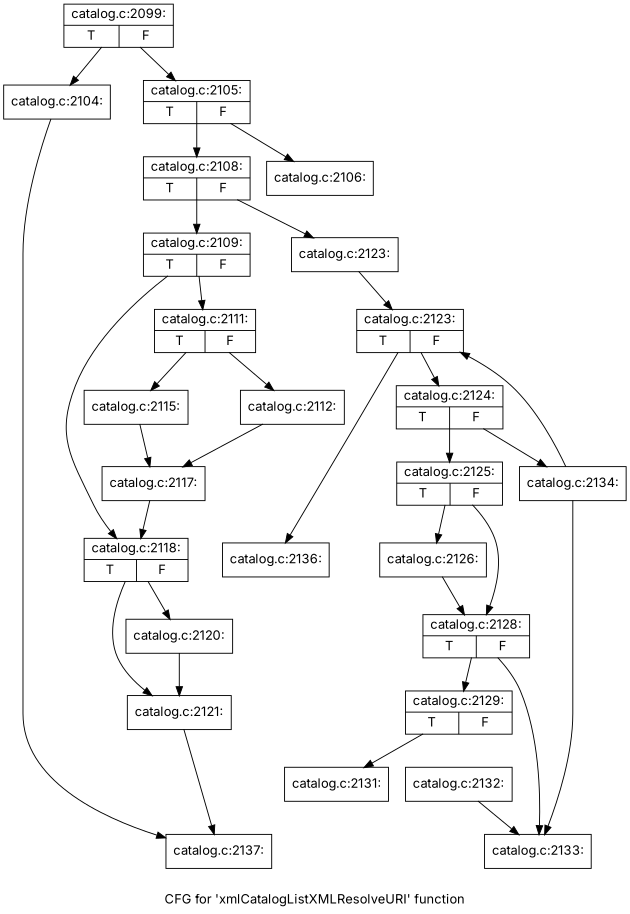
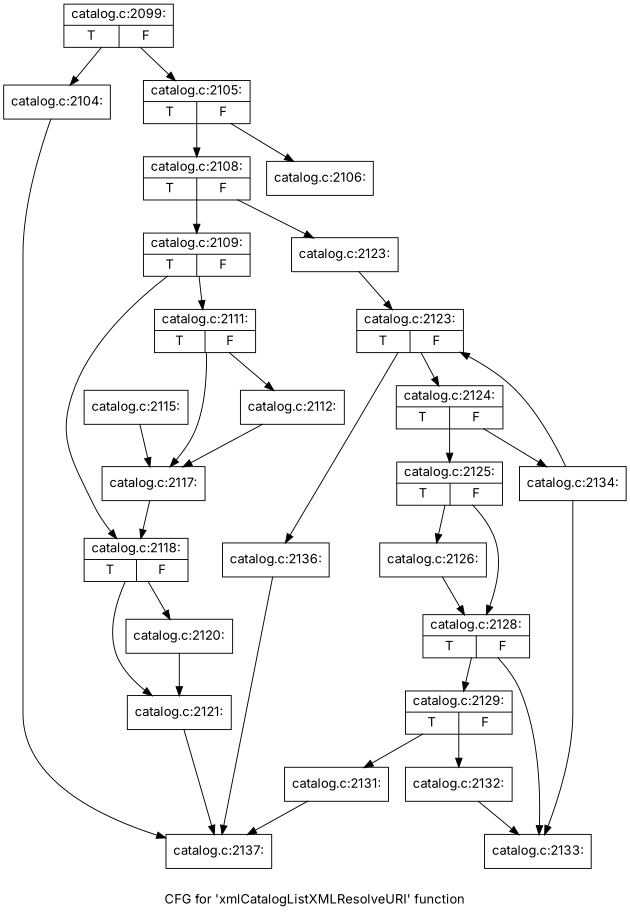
edge "catalog.c:2111:" -> "catalog.c:2115:": now "catalog.c:2111:" -> "catalog.c:2117:"
edge "catalog.c:2136:" -> "catalog.c:2137:": added
edge "catalog.c:2129:" -> "catalog.c:2132:": added
edge "catalog.c:2131:" -> "catalog.c:2137:": added
